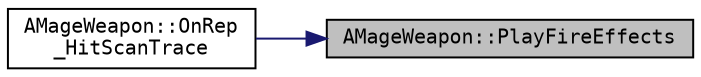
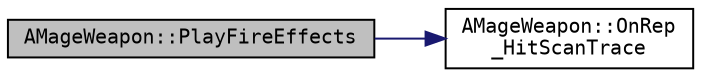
edge "AMageWeapon::OnRep _HitScanTrace" -> "AMageWeapon::PlayFireEffects": reversed
